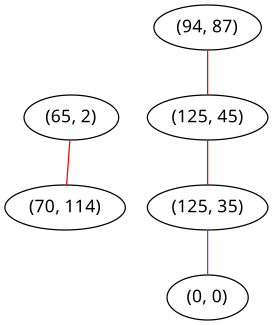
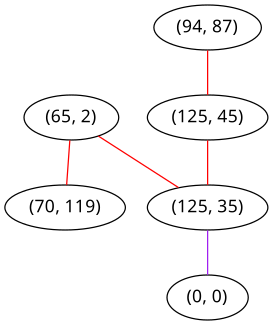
edge "(65, 2)" -- "(125, 35)": added
node "(70, 114)": label "(70, 114)" -> "(70, 119)"
